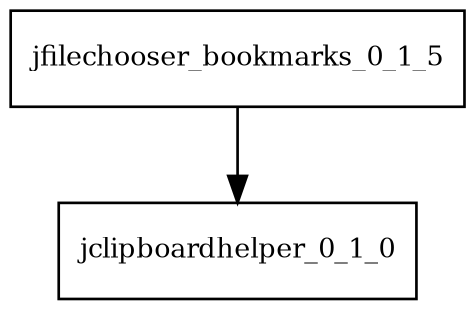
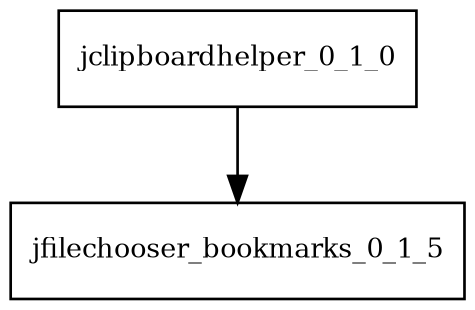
edge "jfilechooser_bookmarks_0_1_5" -> "jclipboardhelper_0_1_0": reversed
